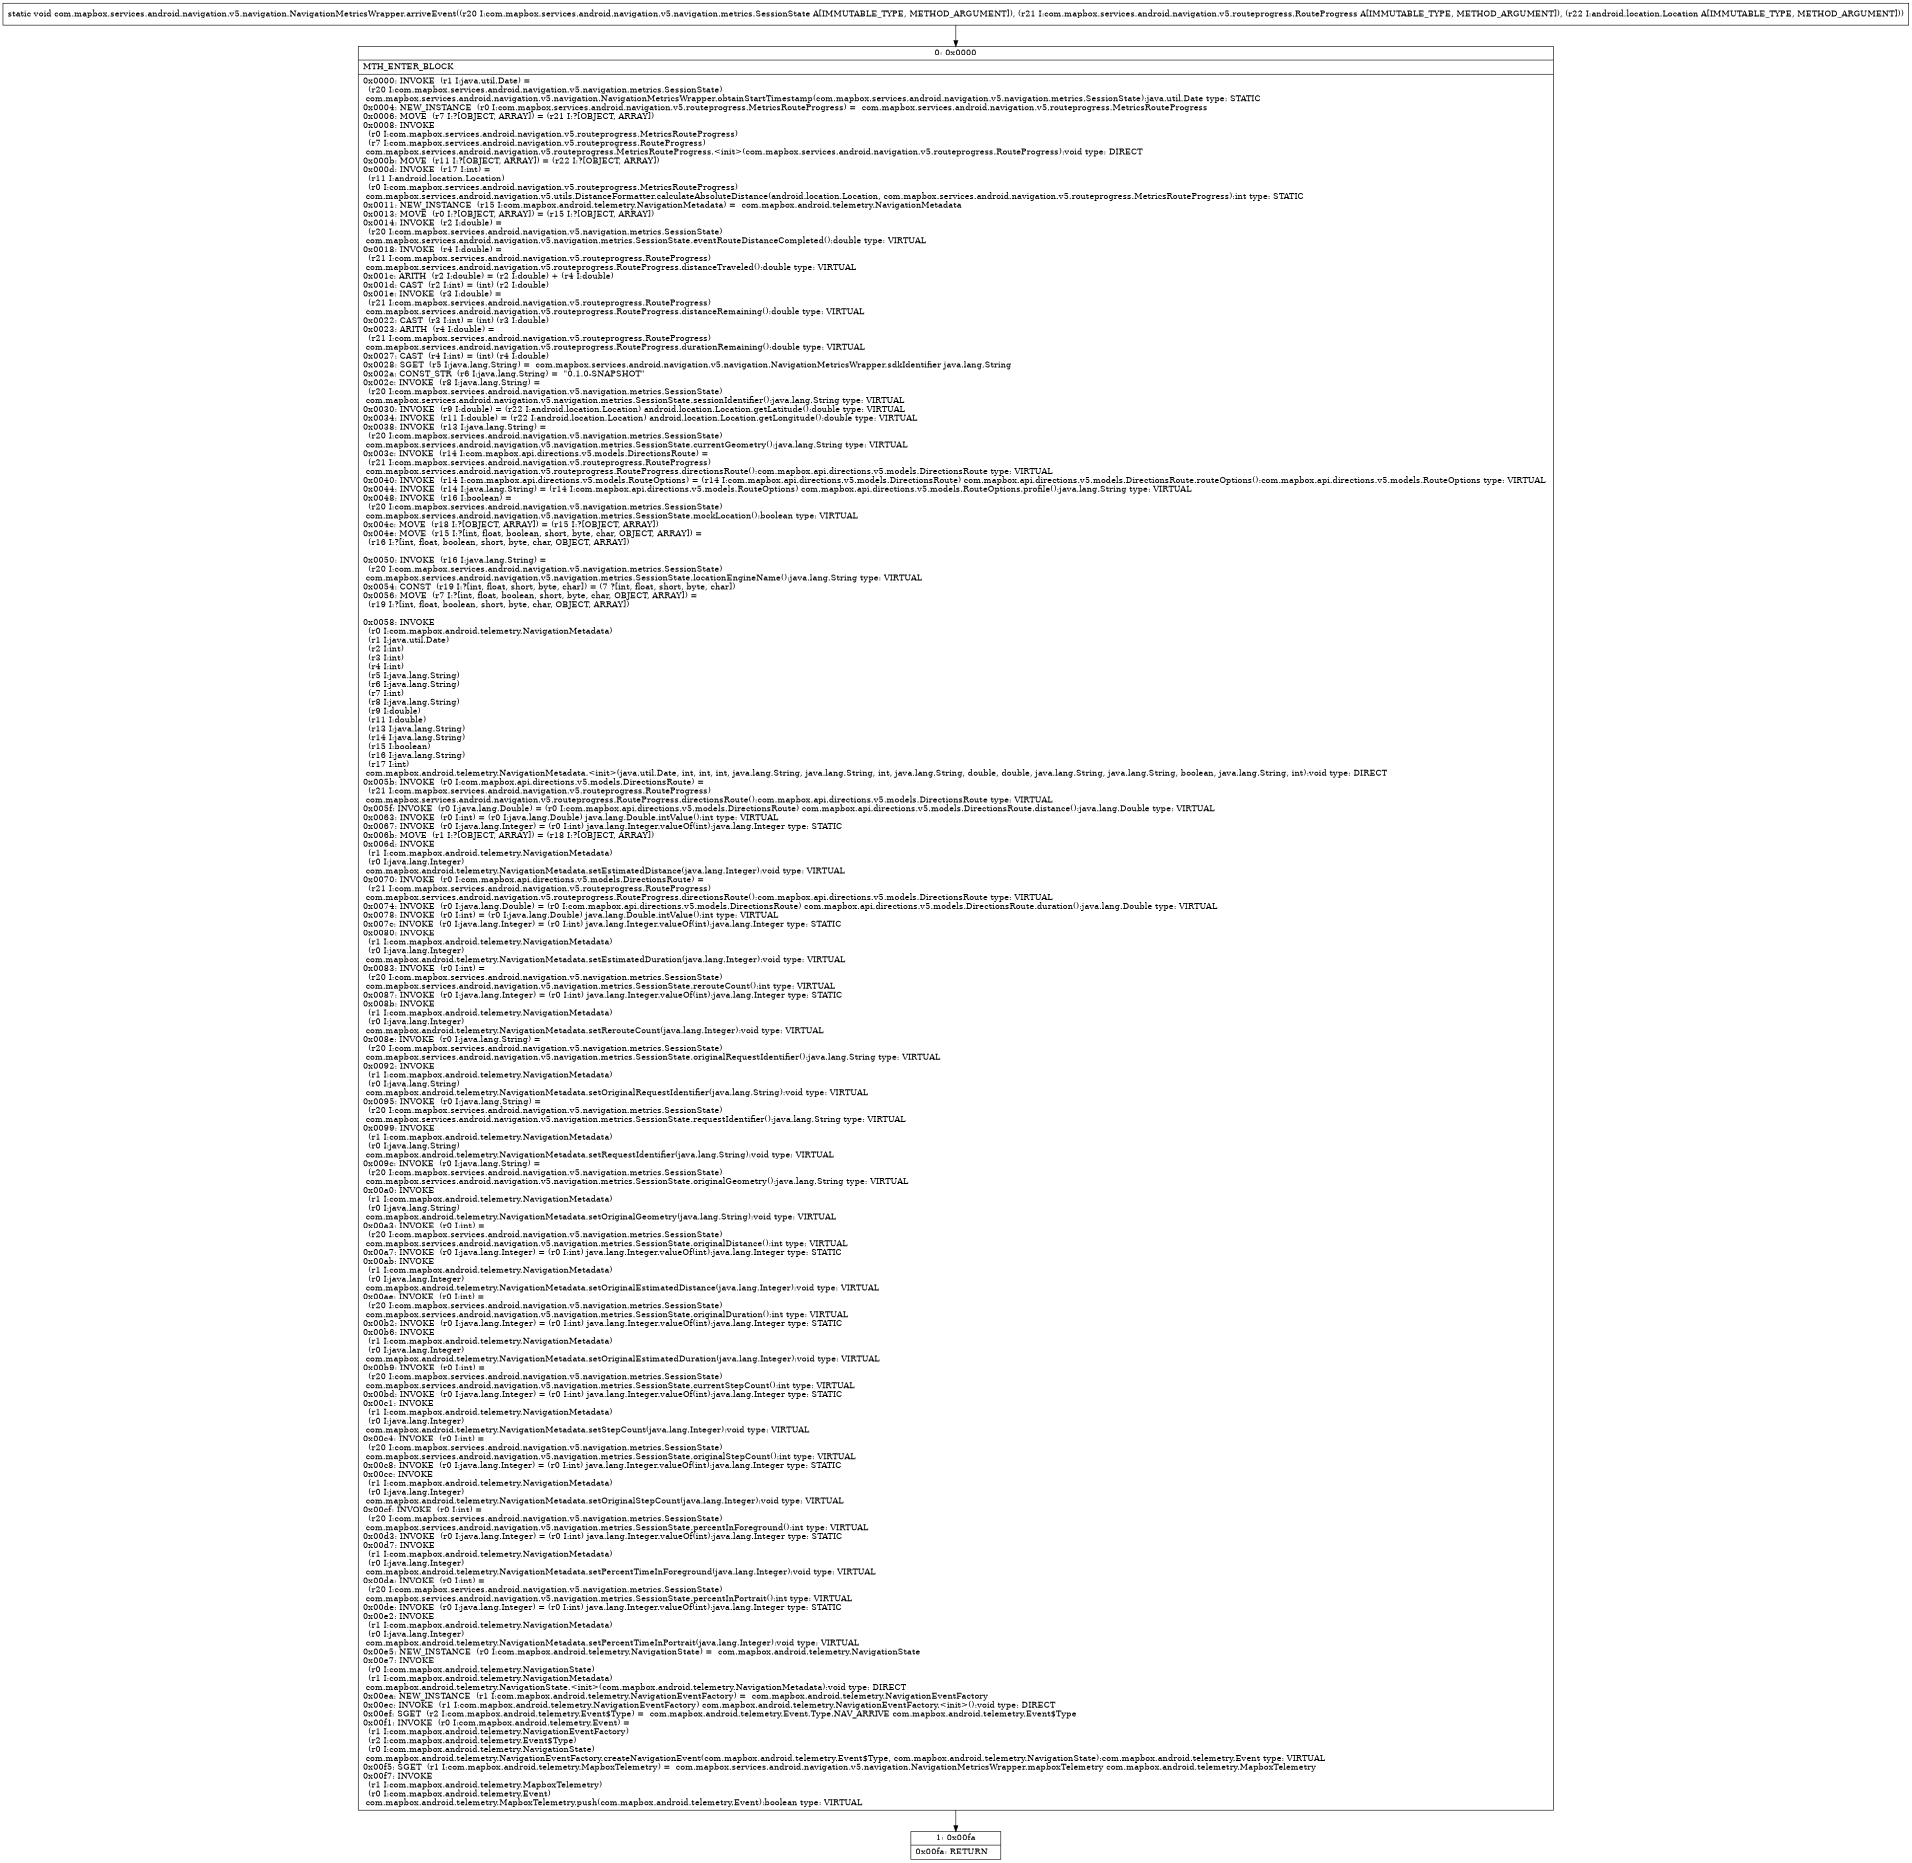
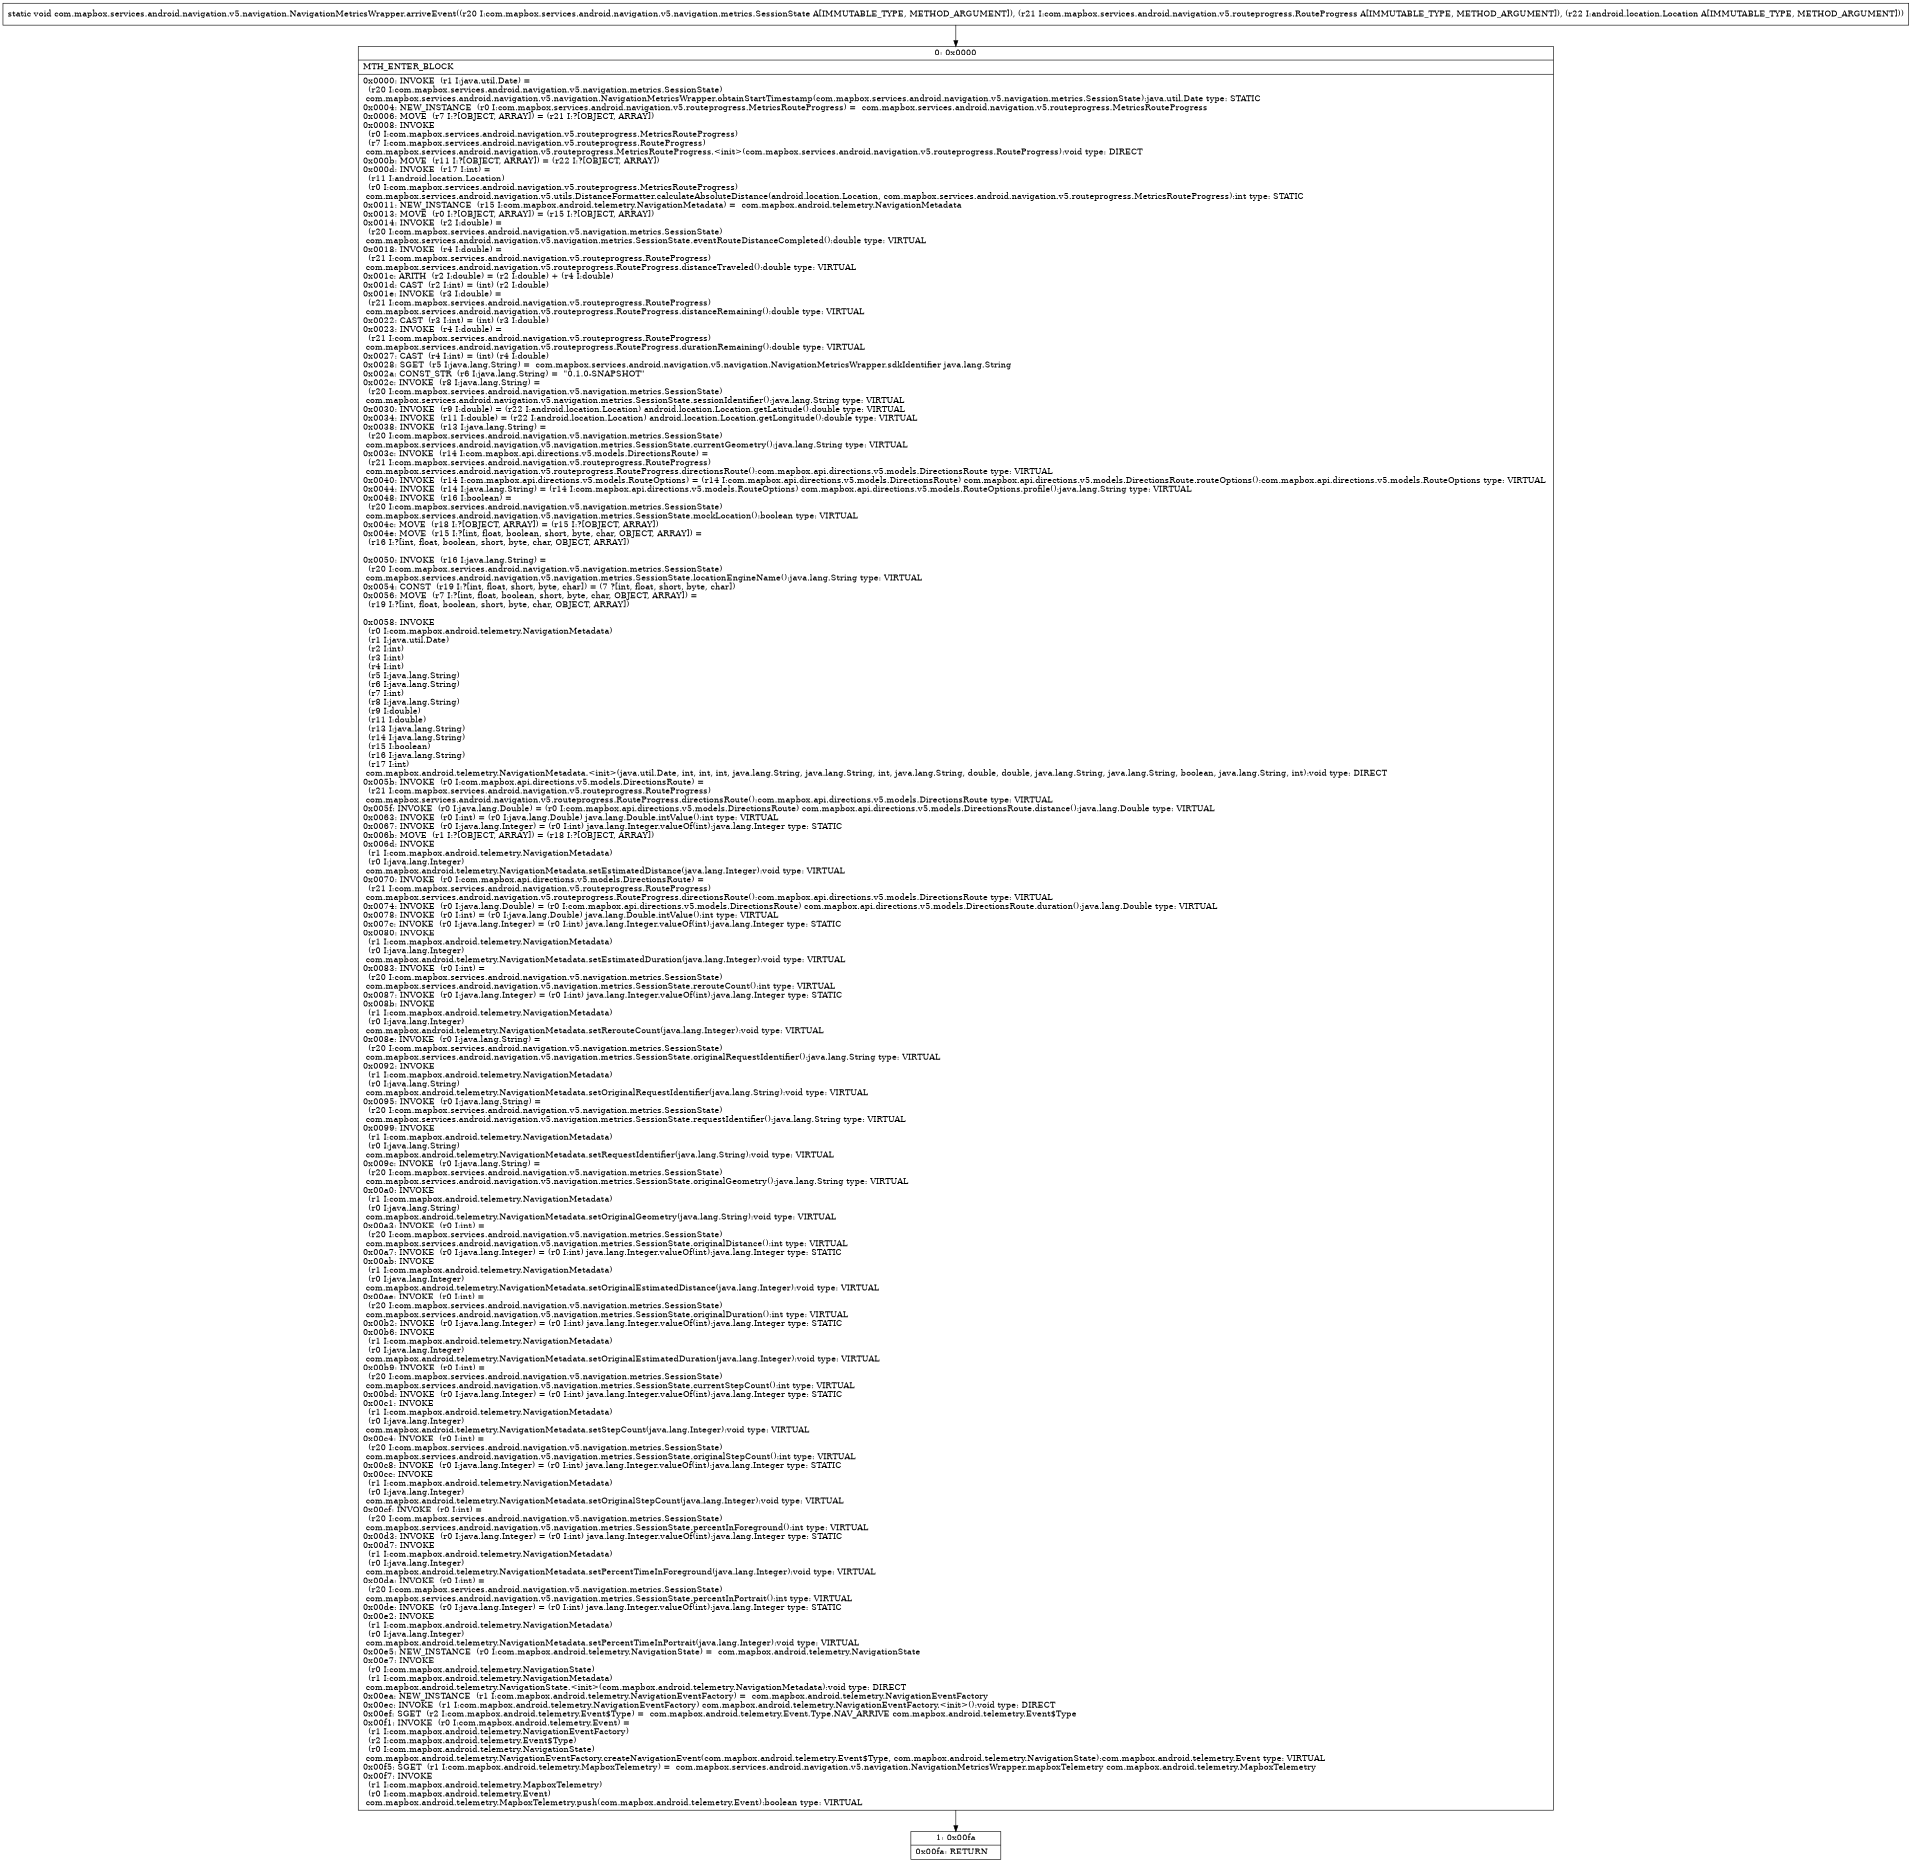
node "0: 0x0000": text "0x0023: ARITH  (r4 I:double) =" -> "0x0023: INVOKE  (r4 I:double) ="
